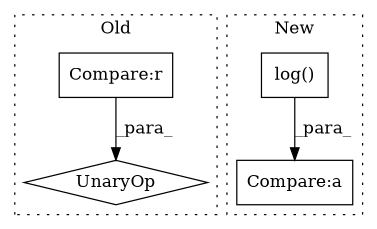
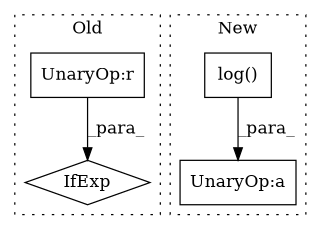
node "Compare:r": label "Compare:r" -> "UnaryOp:r"
node "UnaryOp": label "UnaryOp" -> "IfExp"
node "Compare:a": label "Compare:a" -> "UnaryOp:a"
